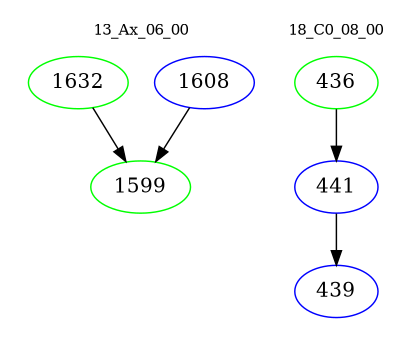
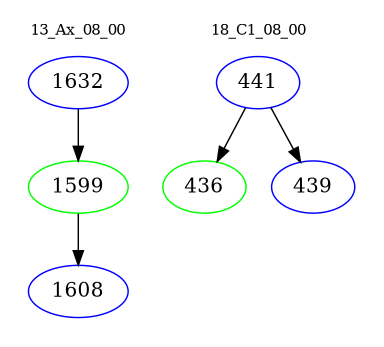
cluster "13_Ax_06_00": label "13_Ax_06_00" -> "13_Ax_08_00"
cluster "18_C0_08_00": label "18_C0_08_00" -> "18_C1_08_00"
node "1632": color green -> blue
edge "1608" -> "1599": reversed
edge "436" -> "441": reversed
